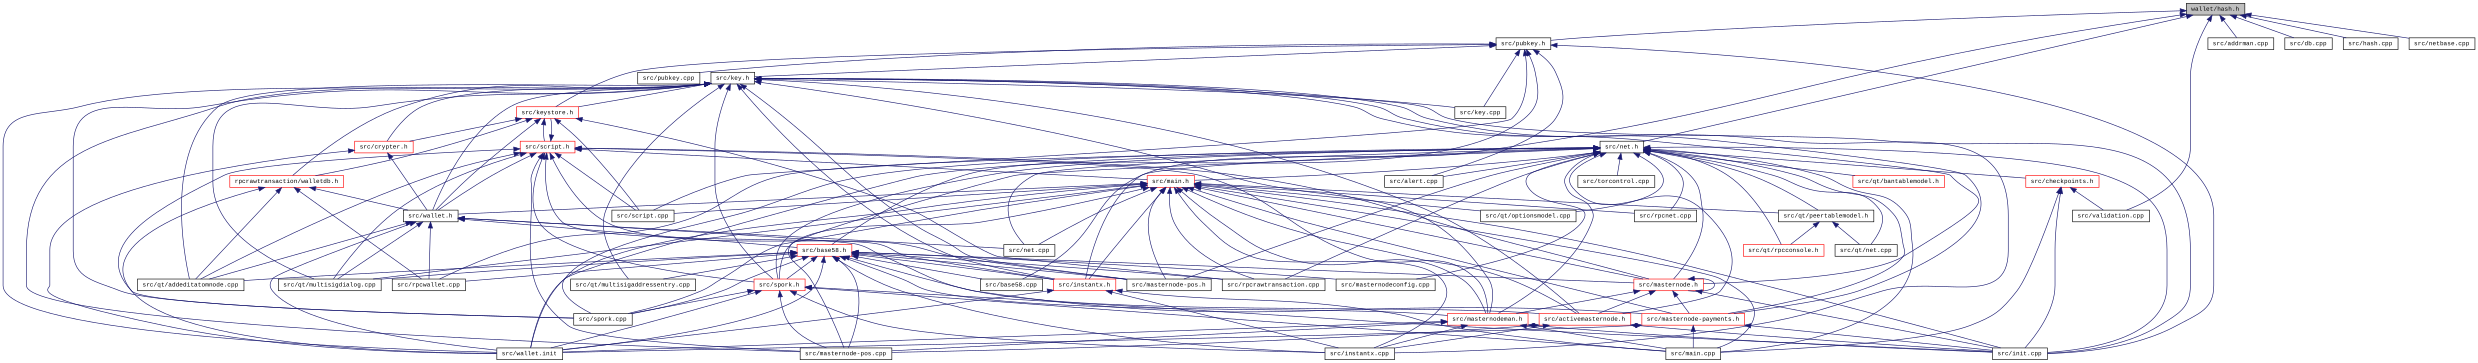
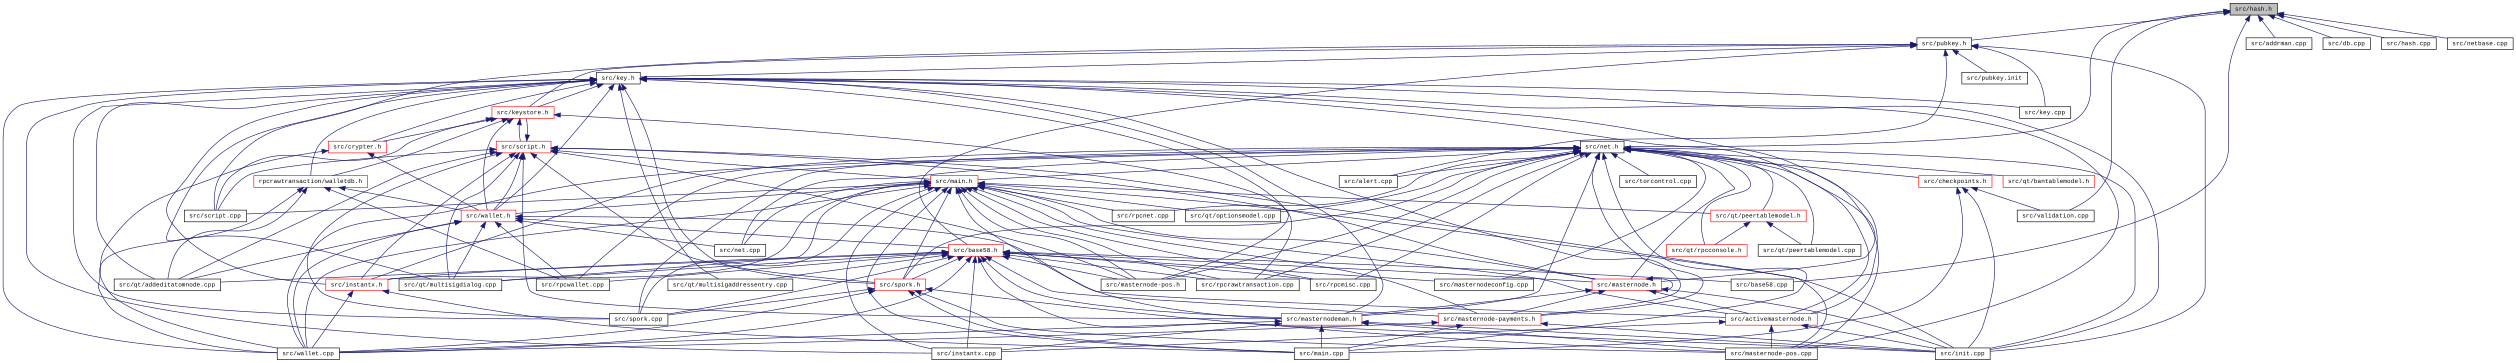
node "wallet/hash.h": label "wallet/hash.h" -> "src/hash.h"
node "src/pubkey.cpp": label "src/pubkey.cpp" -> "src/pubkey.init"
node "src/wallet.h": color black -> red
node "src/qt/peertablemodel.h": color black -> red
node "src/qt/net.cpp": label "src/qt/net.cpp" -> "src/qt/peertablemodel.cpp"
node "src/rpcmisc.cpp": added
edge "src/instantx.cpp" -> "src/instantx.h": removed
edge "src/instantx.cpp" -> "src/spork.h": removed
node "src/wallet.init": label "src/wallet.init" -> "src/wallet.cpp"
